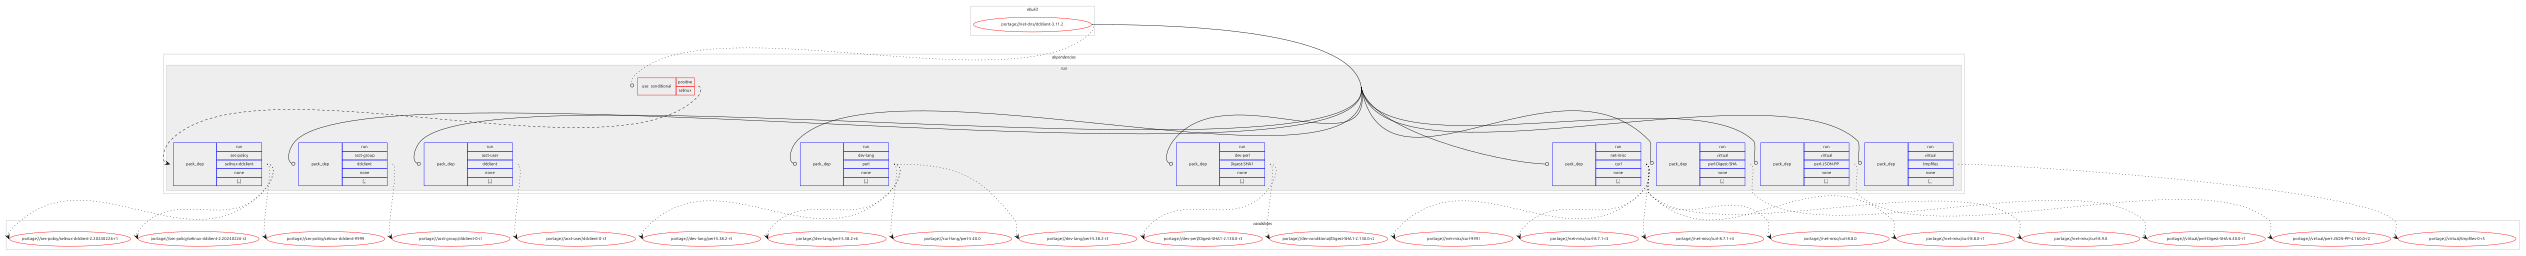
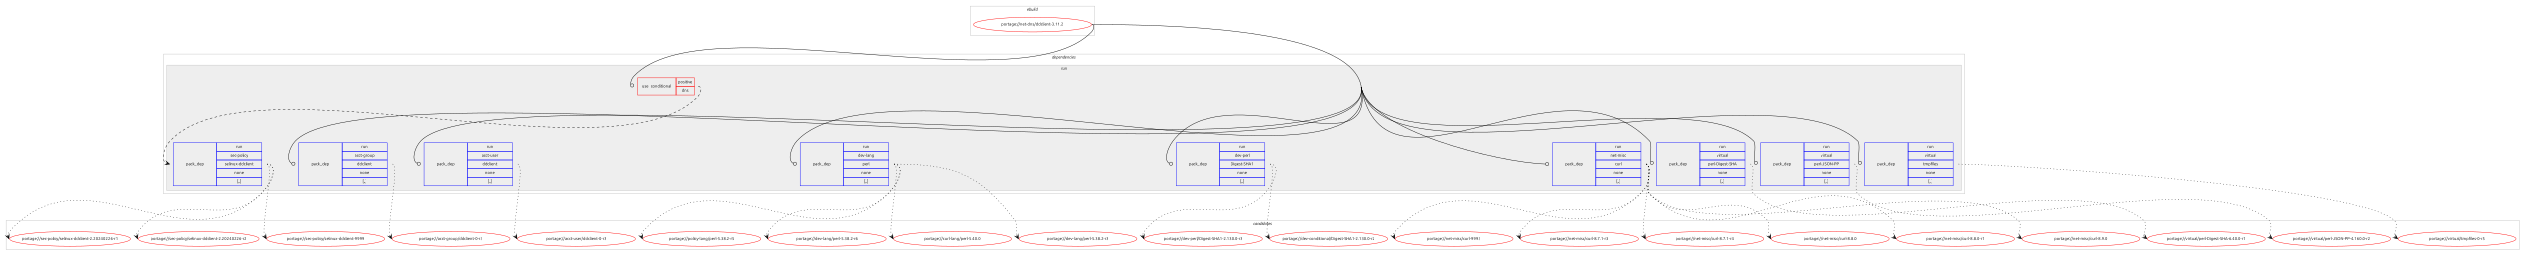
edge "portage://net-dns/ddclient-3.11.2" -> "use_conditional": style dotted -> solid
node "use_conditional": text "selinux" -> "dns"
node "portage://dev-lang/perl-5.38.2-r5": label "portage://dev-lang/perl-5.38.2-r5" -> "portage://policy-lang/perl-5.38.2-r5"
